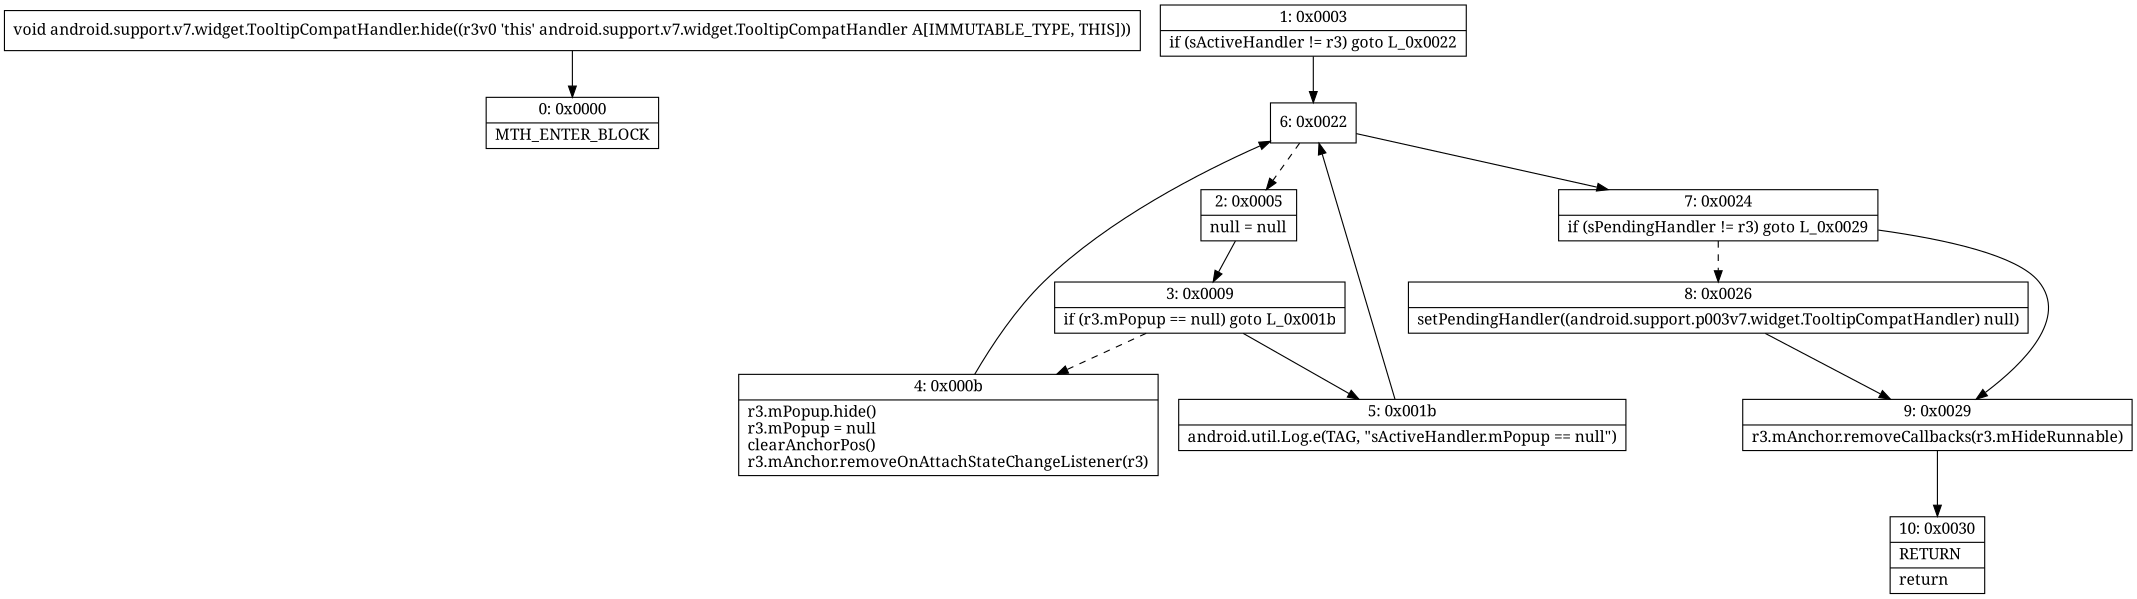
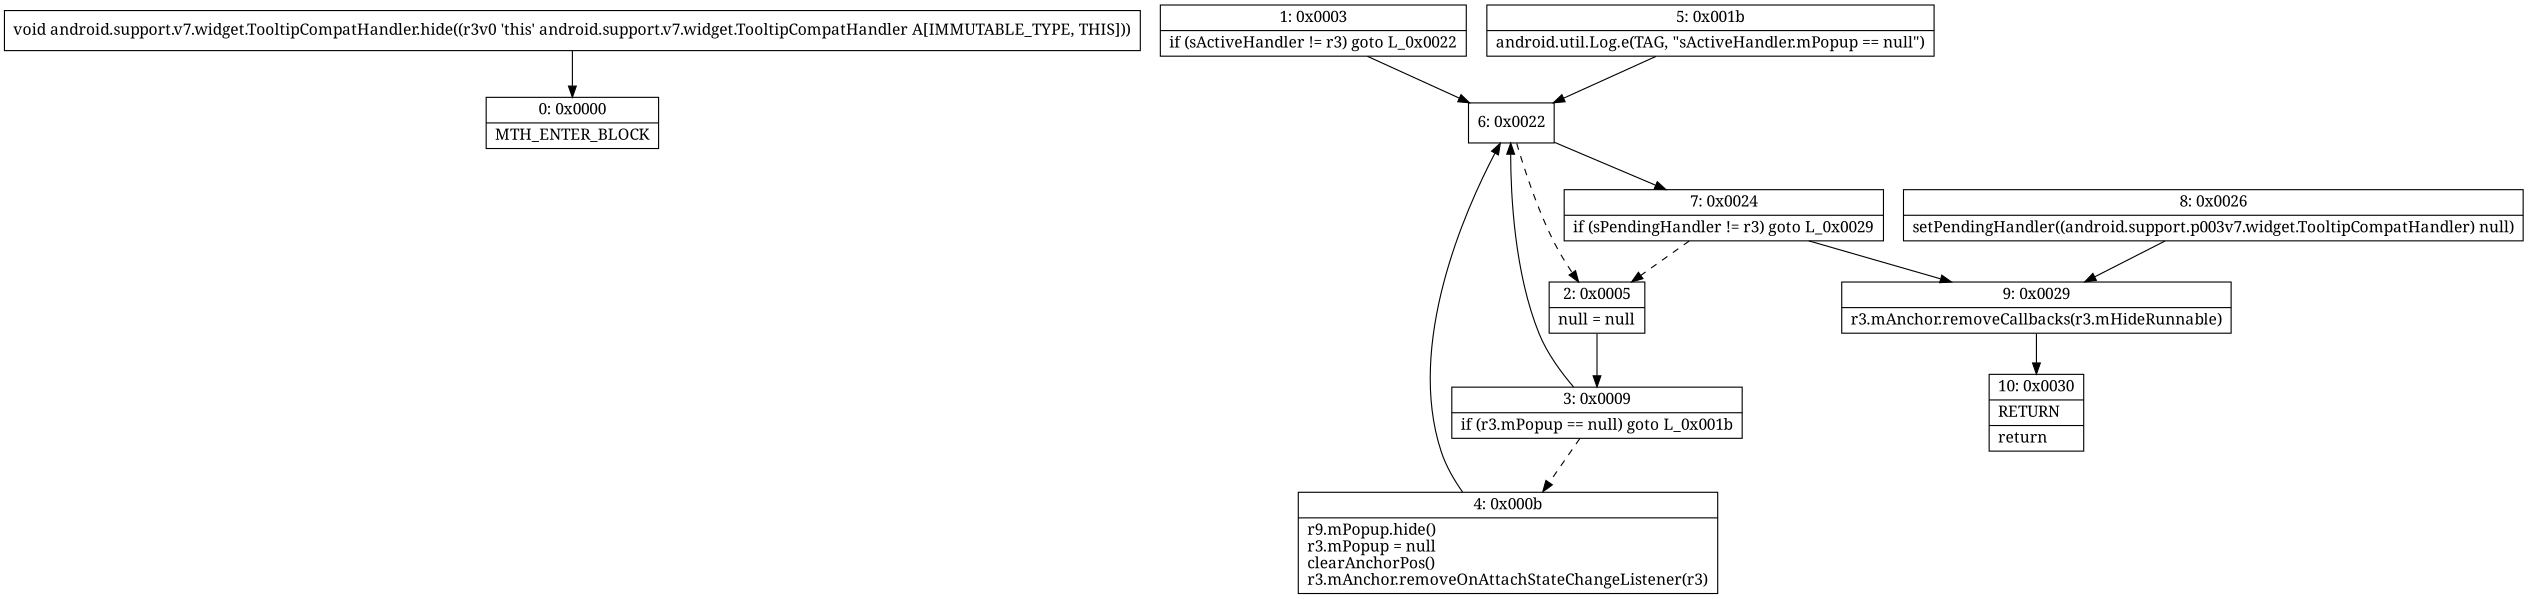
edge "7: 0x0024" -> "8: 0x0026": now "7: 0x0024" -> "2: 0x0005"
edge "3: 0x0009" -> "5: 0x001b": now "3: 0x0009" -> "6: 0x0022"
node "4: 0x000b": text "r3.mPopup.hide()" -> "r9.mPopup.hide()"
